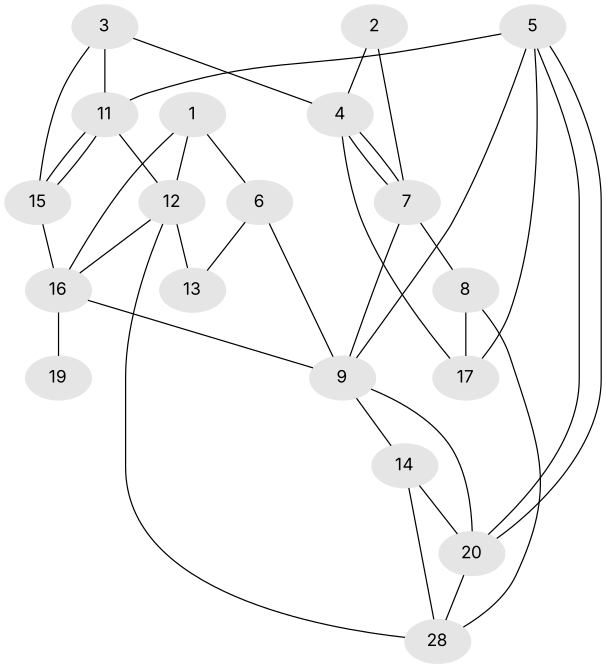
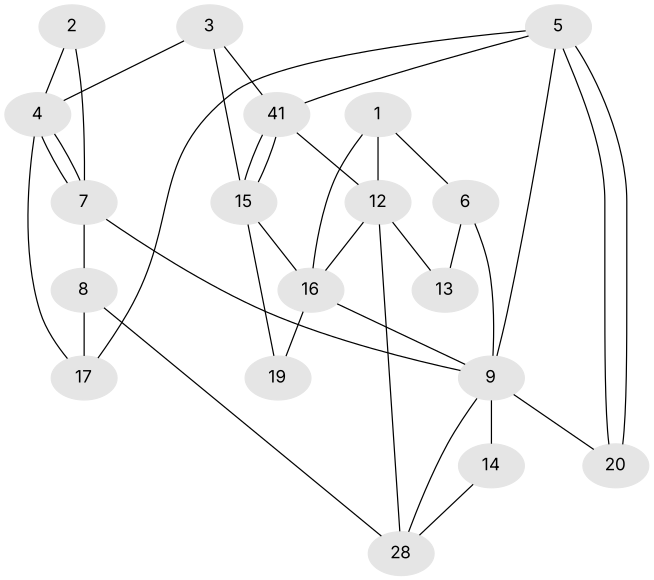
node "11": label "11" -> "41"
edge "15" -- "19": added
edge "14" -- "20": removed
edge "20" -- "28": now "9" -- "28"
